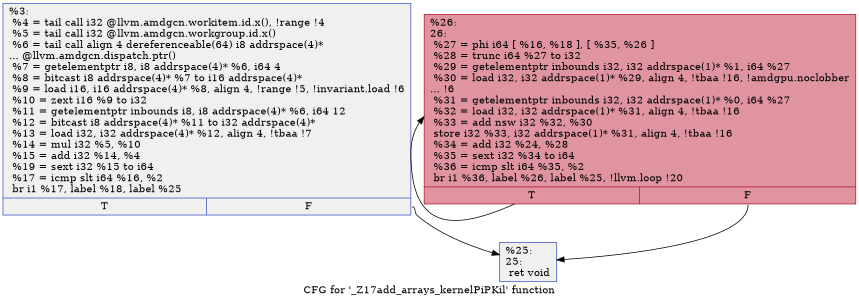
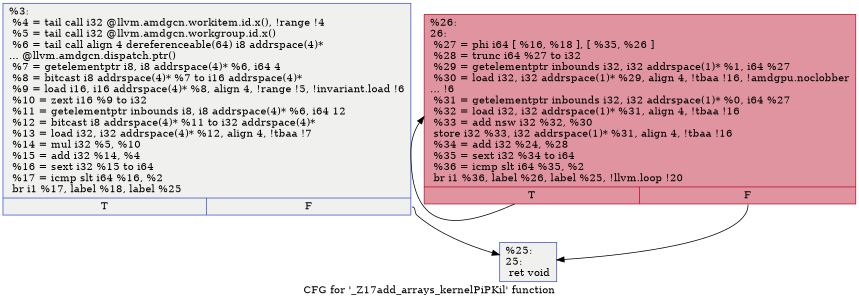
node "%3:": text "%19 = sext i32 %15 to i64" -> "%16 = sext i32 %15 to i64"
